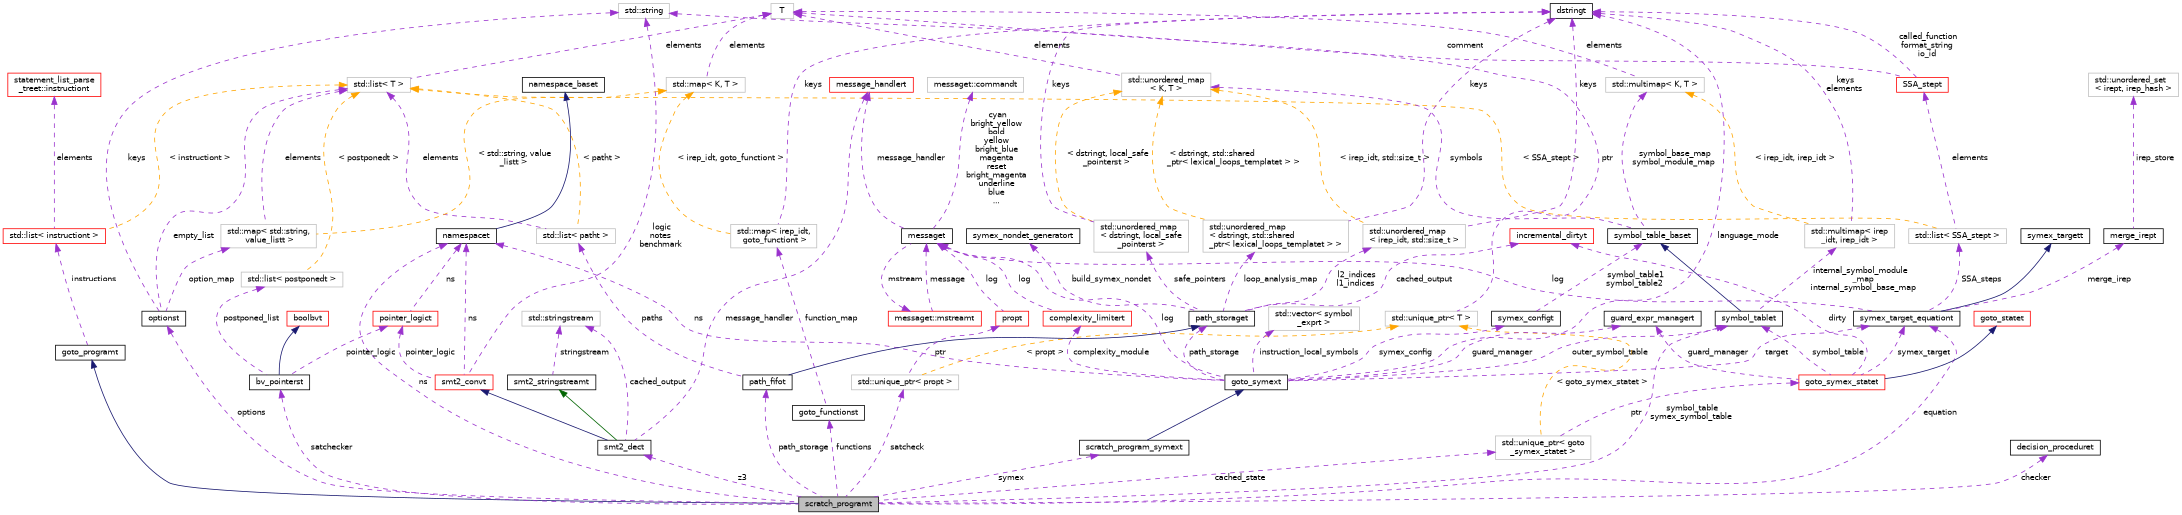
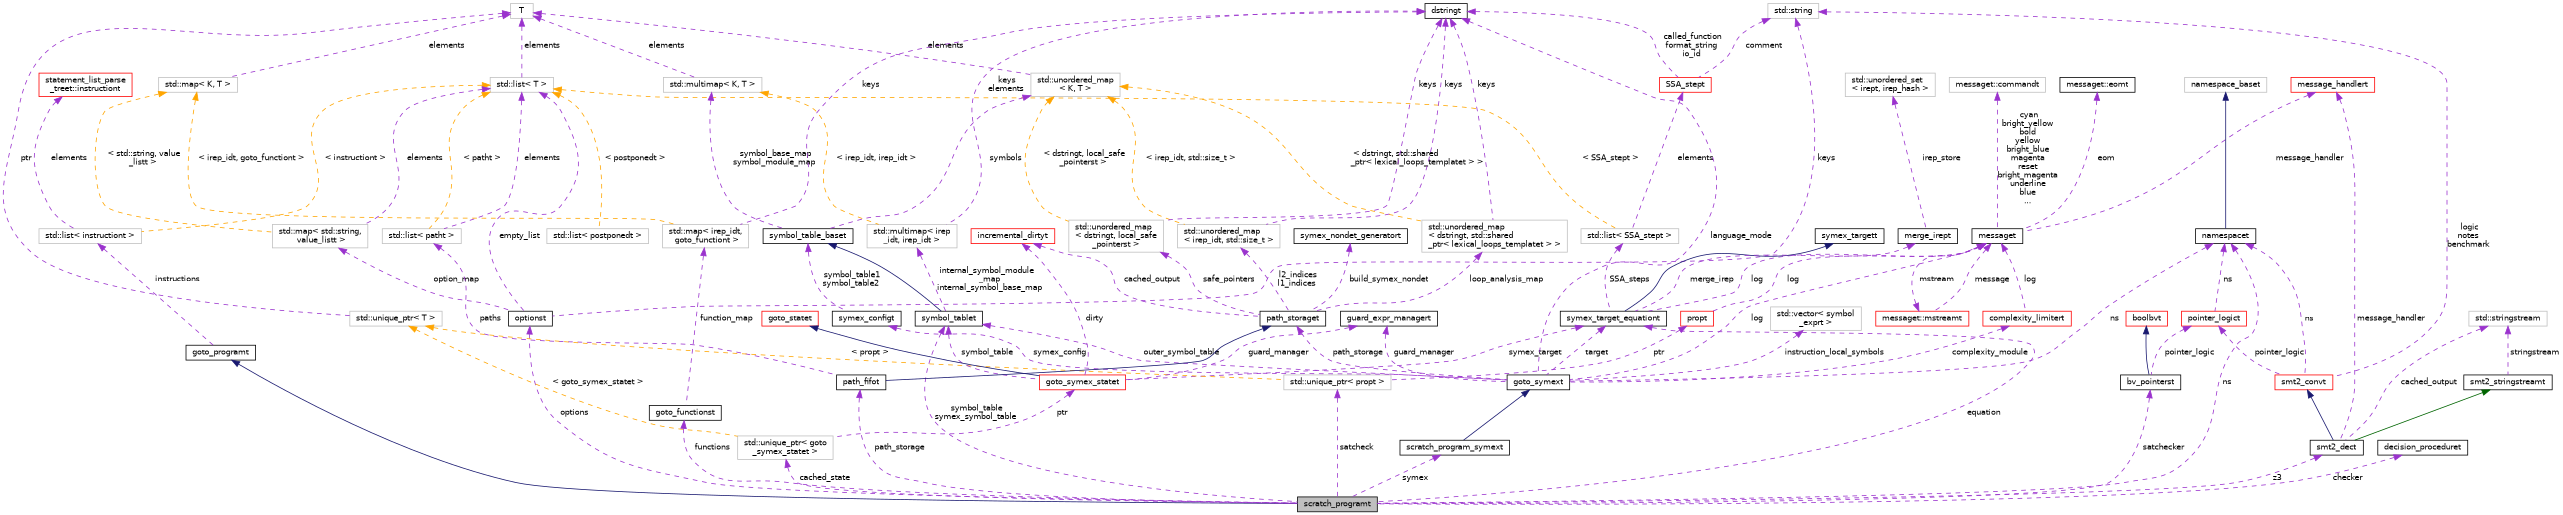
node "namespace_baset": color black -> grey75
node "messaget::eomt": added
node "std::list< instructiont >": color red -> grey75
edge "bv_pointerst" -> "std::list< postponedt >": removed, label "postponed_list"
